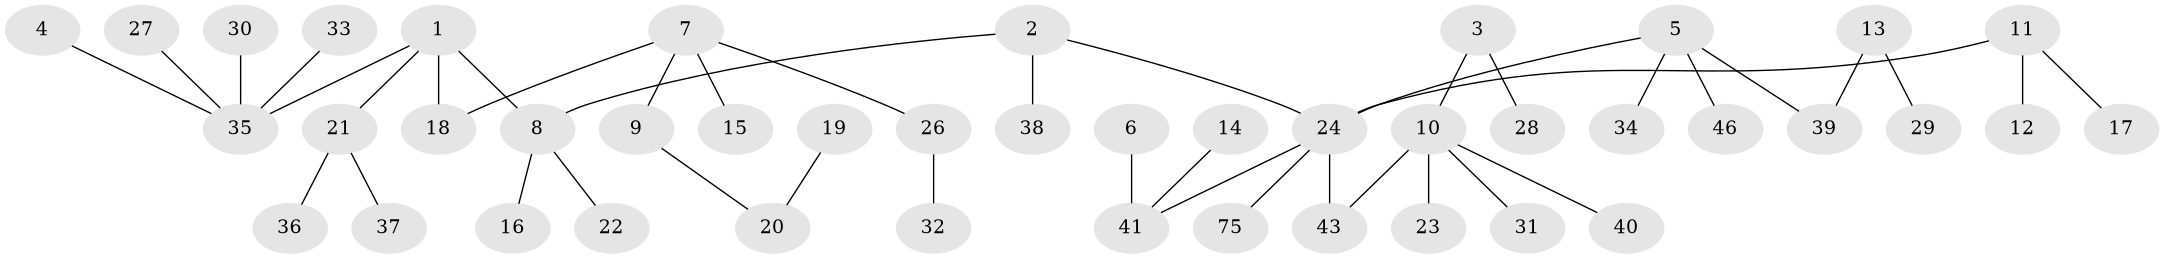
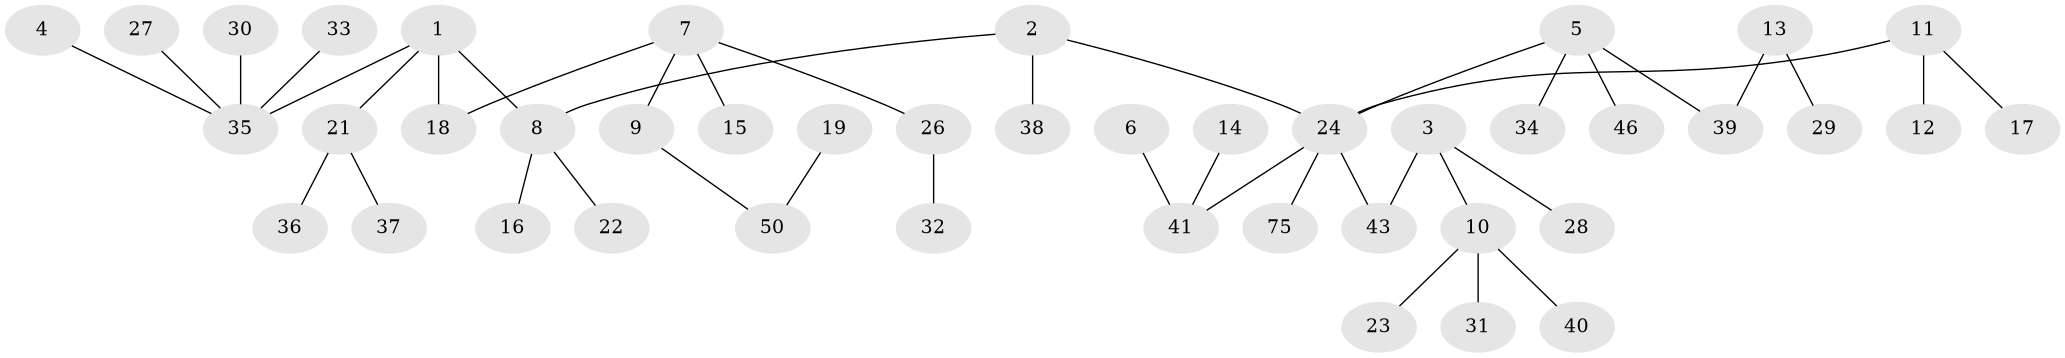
edge "10" -- "43": now "3" -- "43"
node "20": label "20" -> "50"
